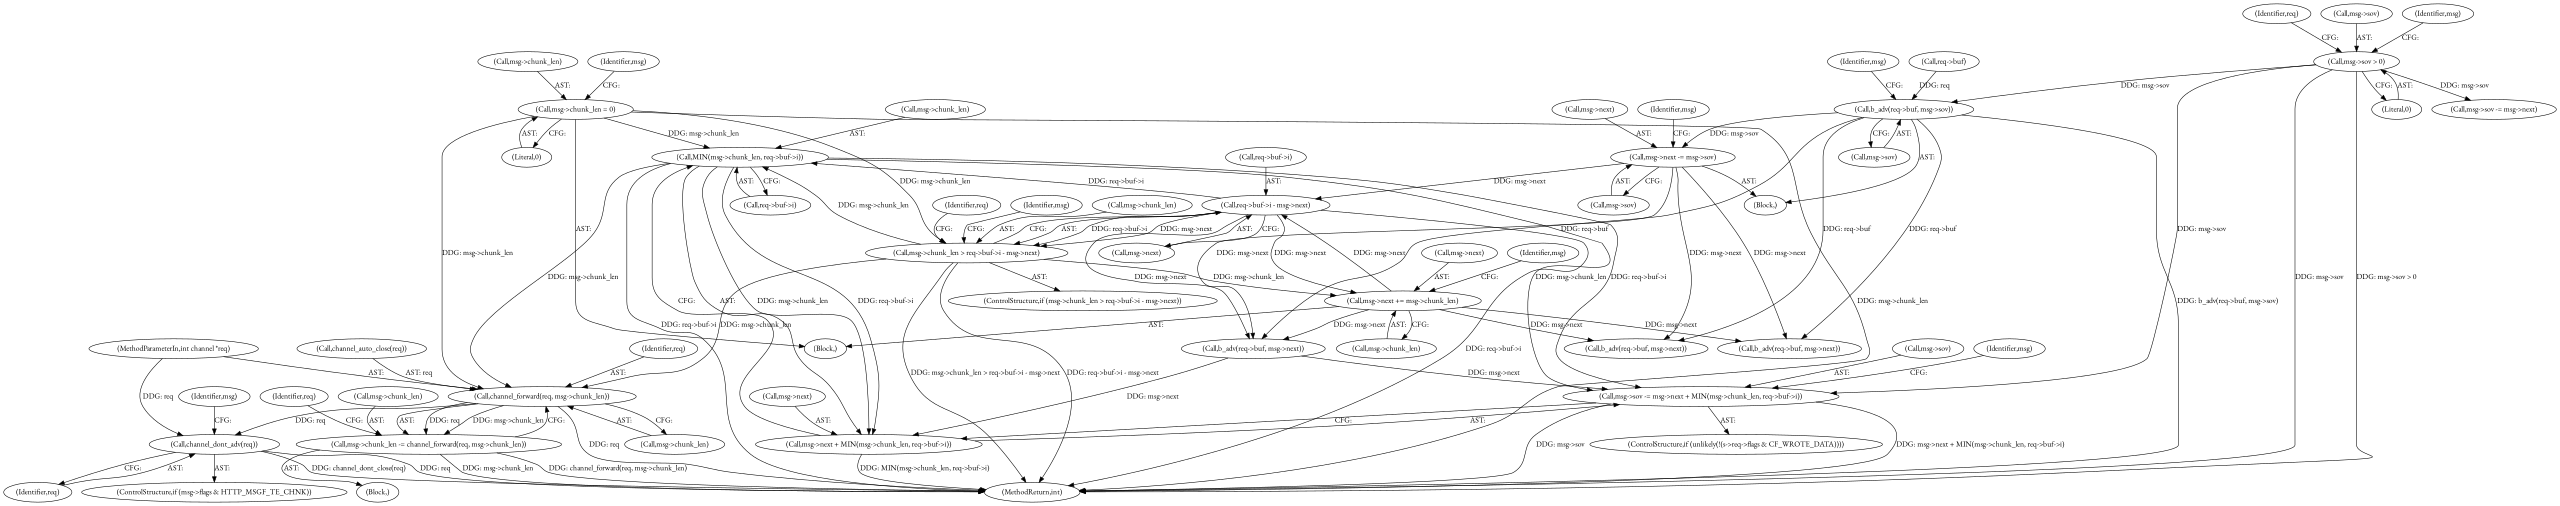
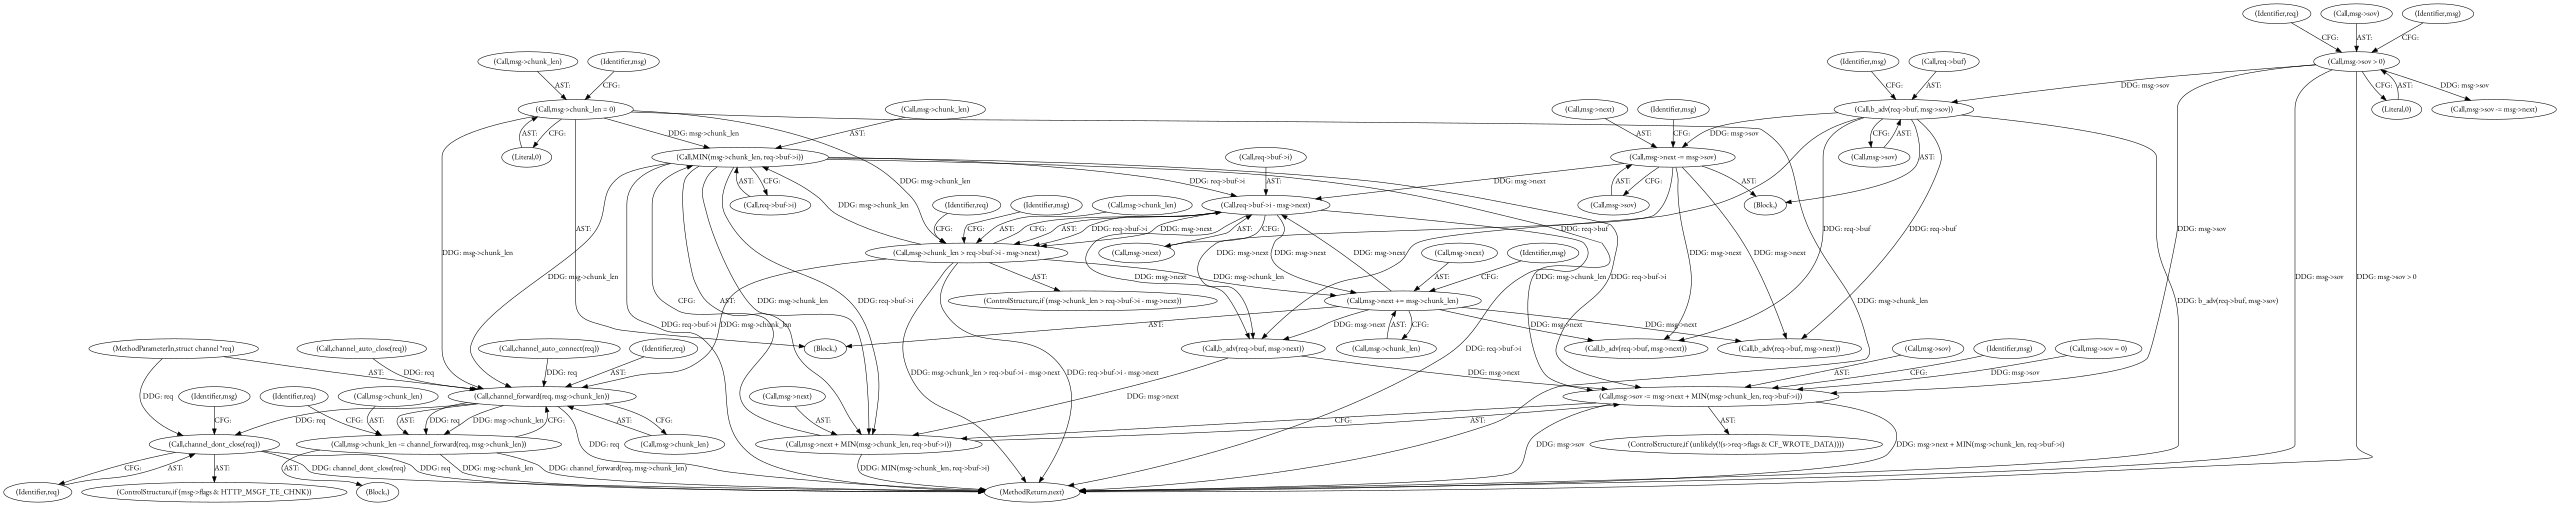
edge "(Call,req->buf)" -> "(Call,b_adv(req->buf, msg->sov))": label "DDG: req" -> "AST: "
edge "(Call,req->buf->i - msg->next)" -> "(Call,MIN(msg->chunk_len, req->buf->i))": reversed
node "(MethodParameterIn,int channel *req)": label "(MethodParameterIn,int channel *req)" -> "(MethodParameterIn,struct channel *req)"
node "(Call,channel_auto_connect(req))": added
node "(Call,msg->sov = 0)": added
edge "(Call,channel_auto_close(req))" -> "(Call,channel_forward(req, msg->chunk_len))": label "AST: req" -> "DDG: req"
node "(Call,channel_dont_adv(req))": label "(Call,channel_dont_adv(req))" -> "(Call,channel_dont_close(req))"
node "(MethodReturn,int)": label "(MethodReturn,int)" -> "(MethodReturn,next)"
